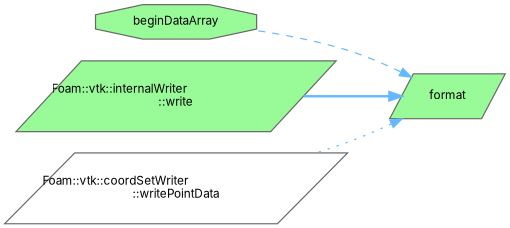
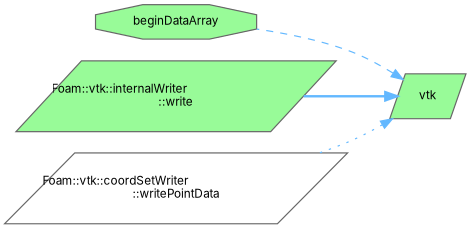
node "format": label "format" -> "vtk"
